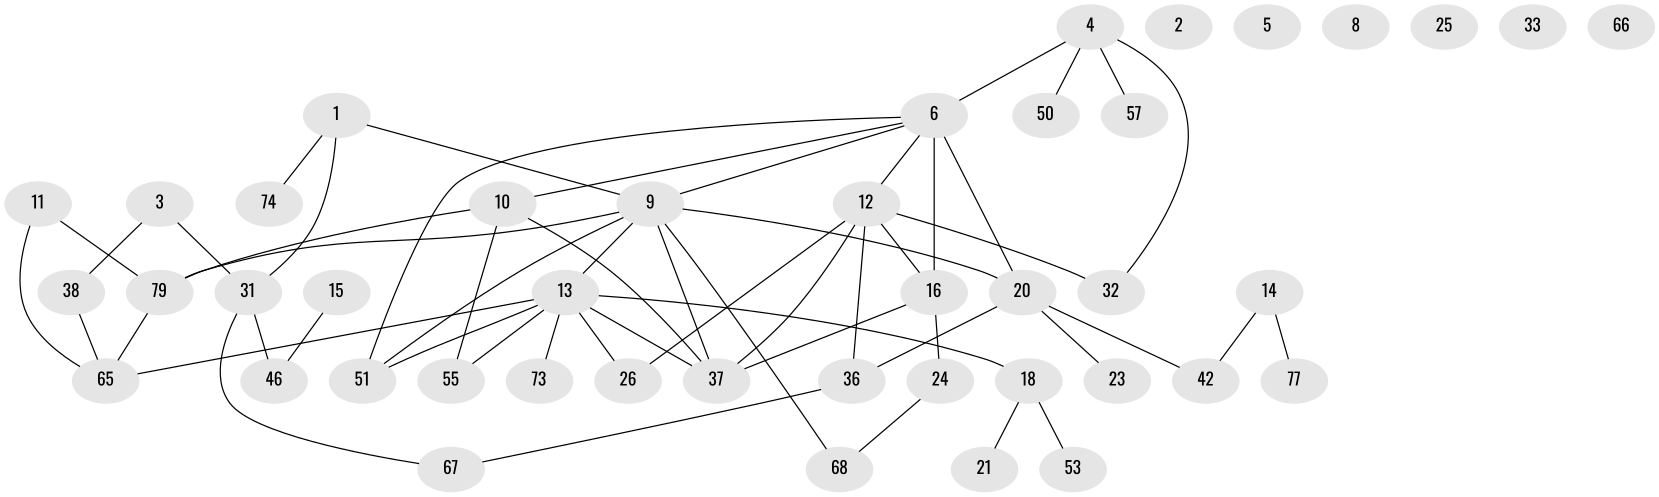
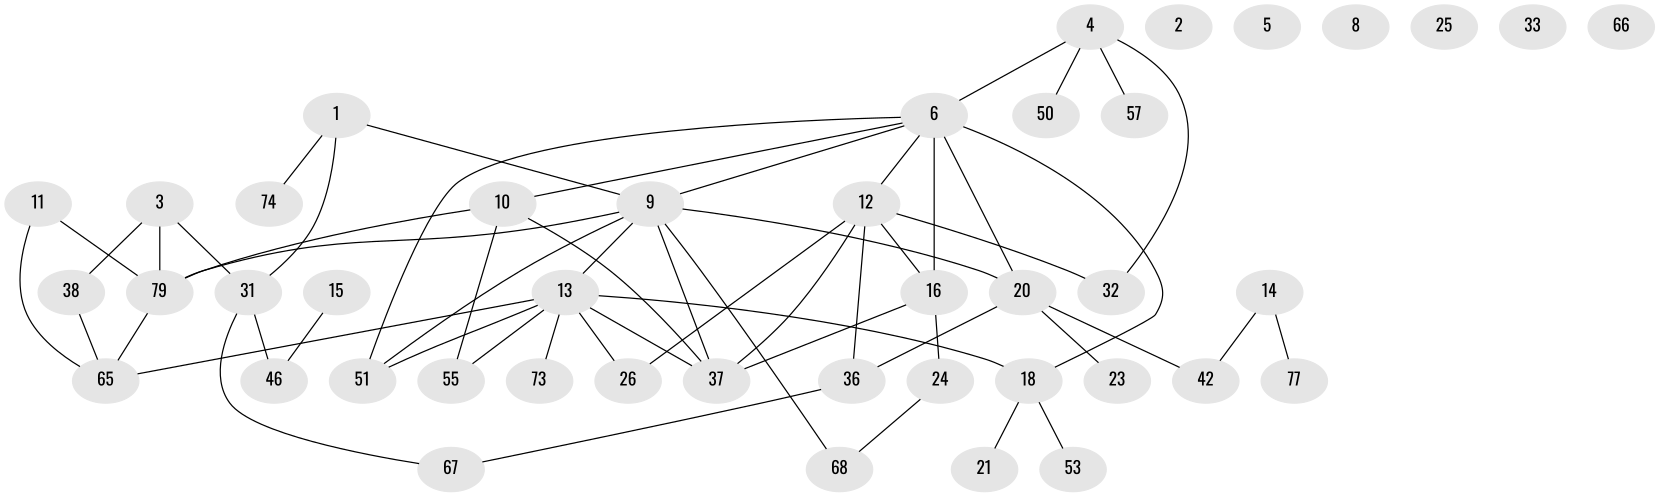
edge "6" -- "18": added
edge "3" -- "79": added
